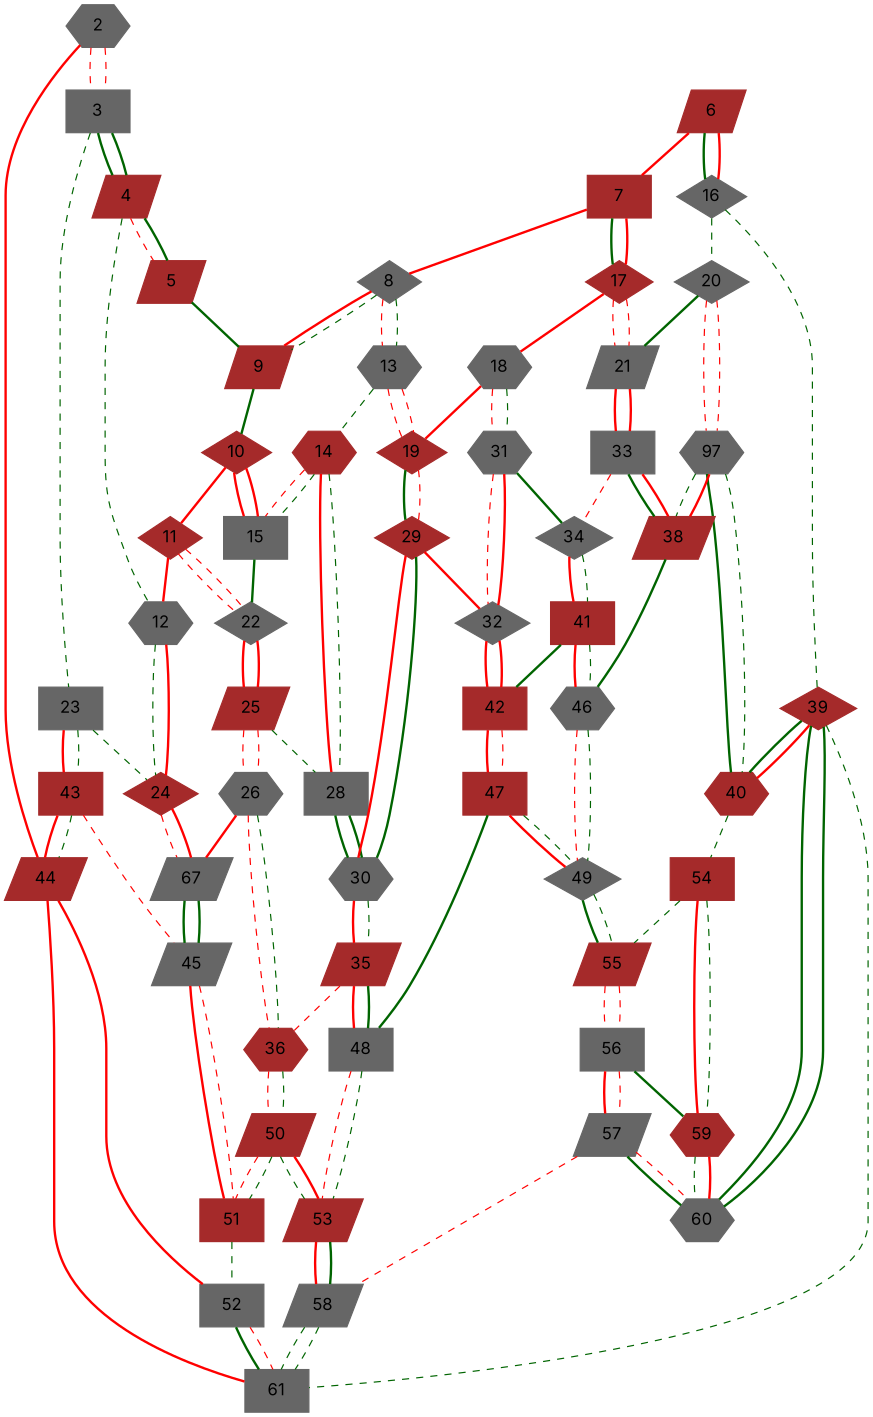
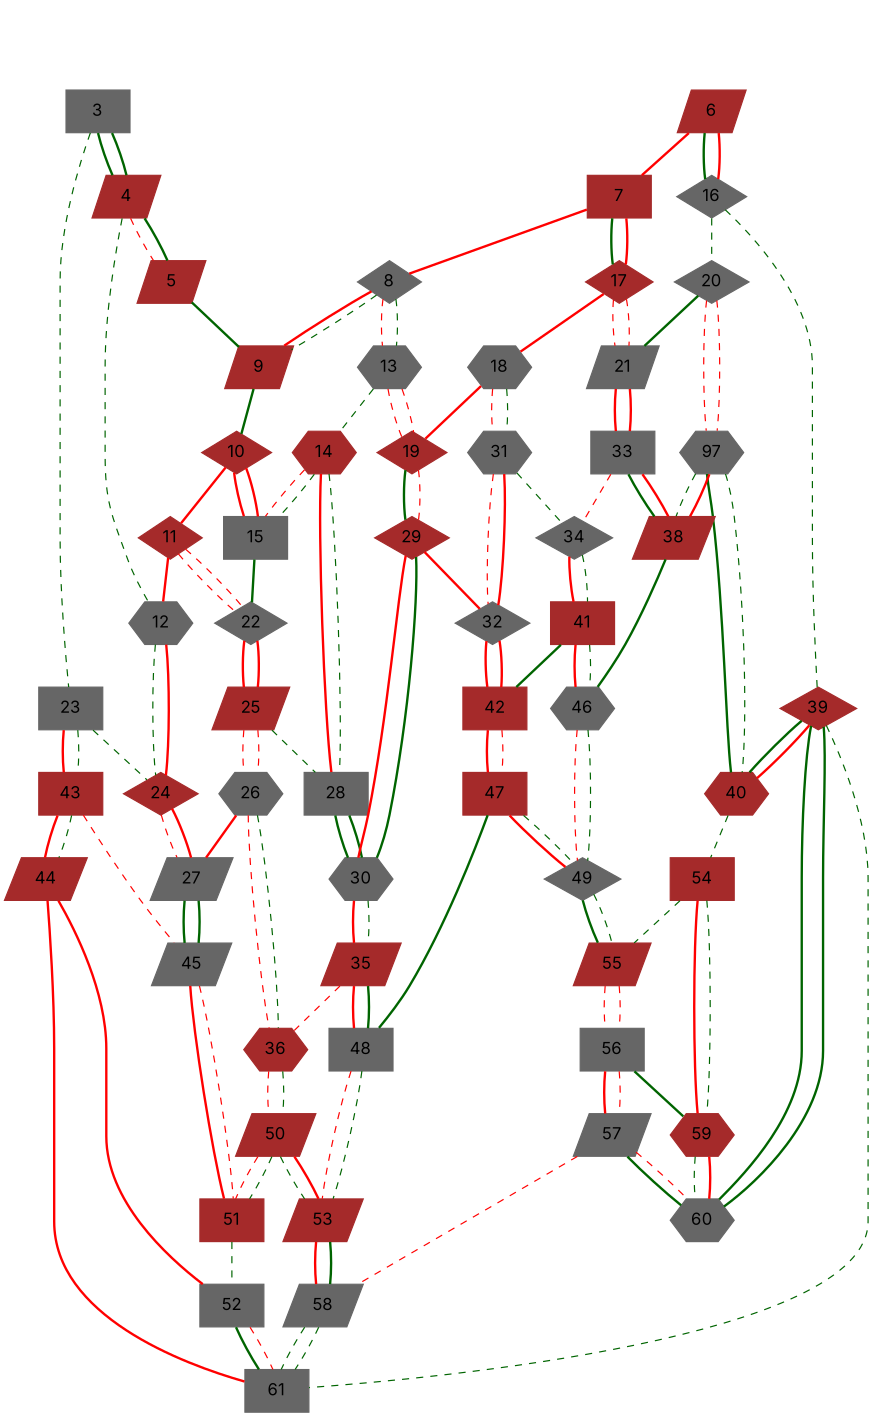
node "2": removed
edge "31" -- "34": style bold -> dashed
node "67": label "67" -> "27"
